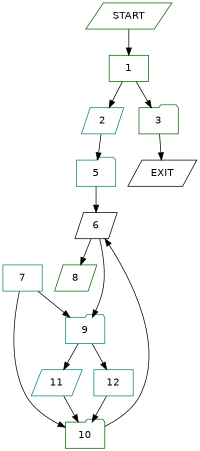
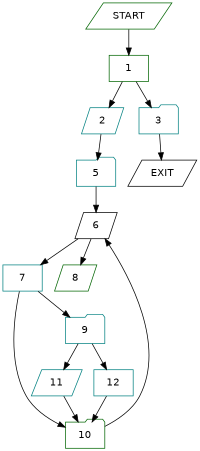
node "3": color darkgreen -> teal
edge "6" -> "9": now "6" -> "7"
